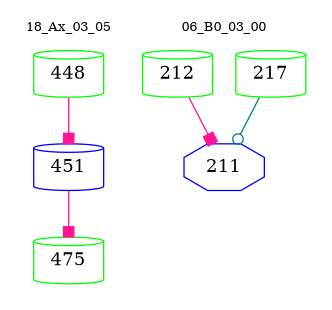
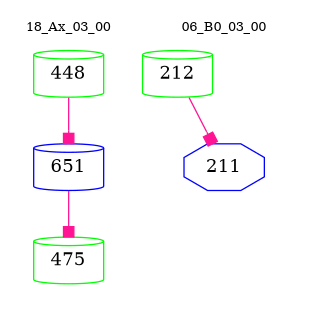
cluster "18_Ax_03_05": label "18_Ax_03_05" -> "18_Ax_03_00"
node "217": removed
node "451": label "451" -> "651"
